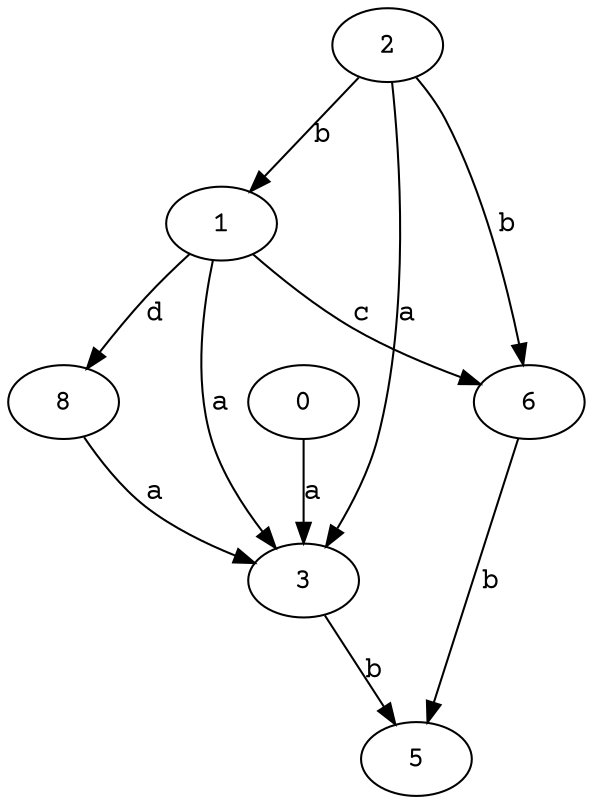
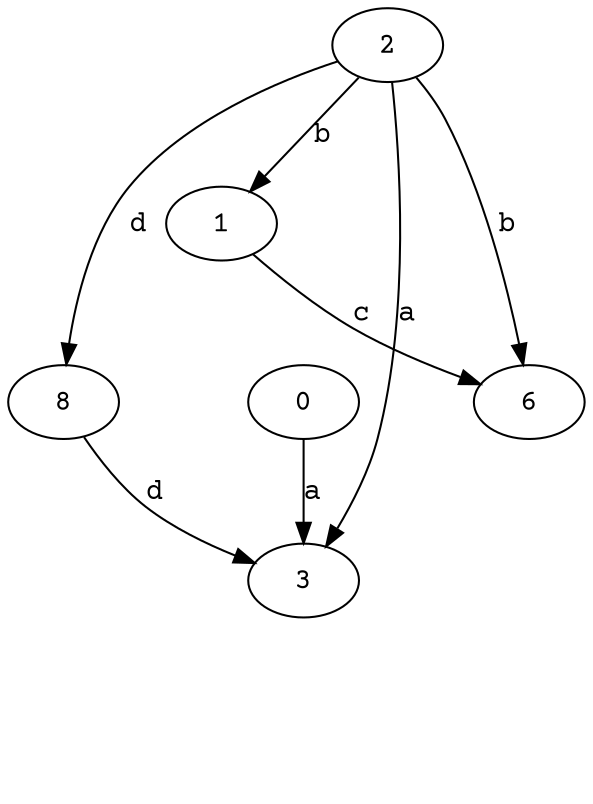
edge "1" -> "8": now "2" -> "8"
edge "1" -> "3": removed, label "a"
edge "8" -> "3": label "a" -> "d"
node "5": removed
